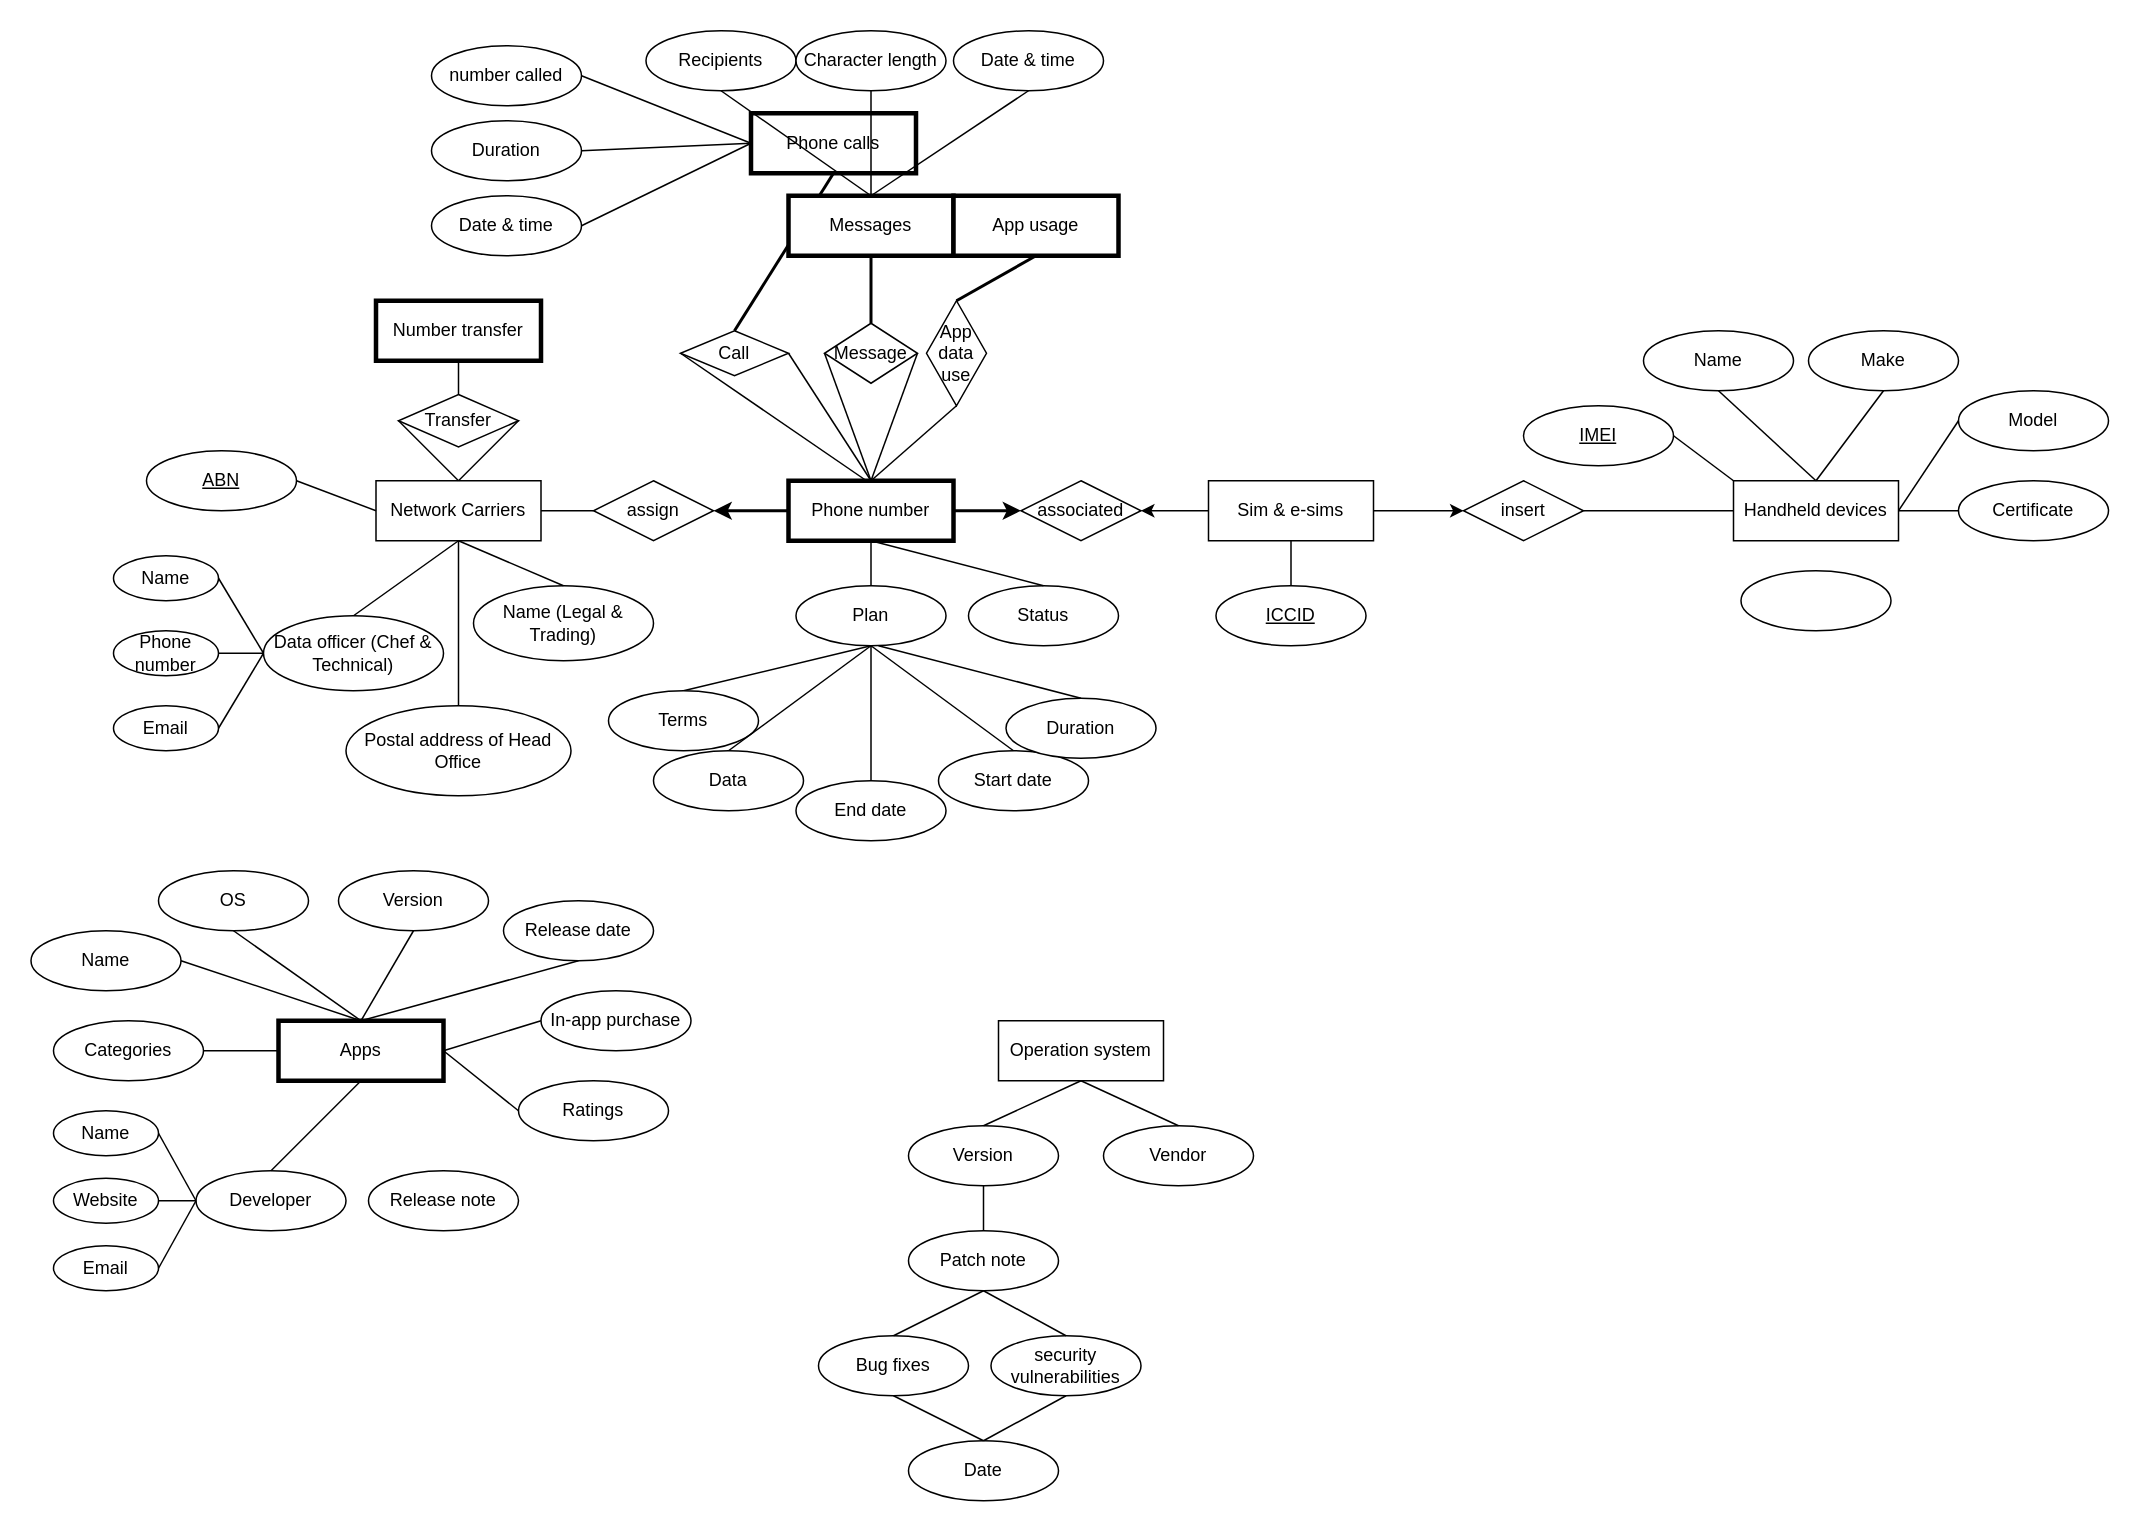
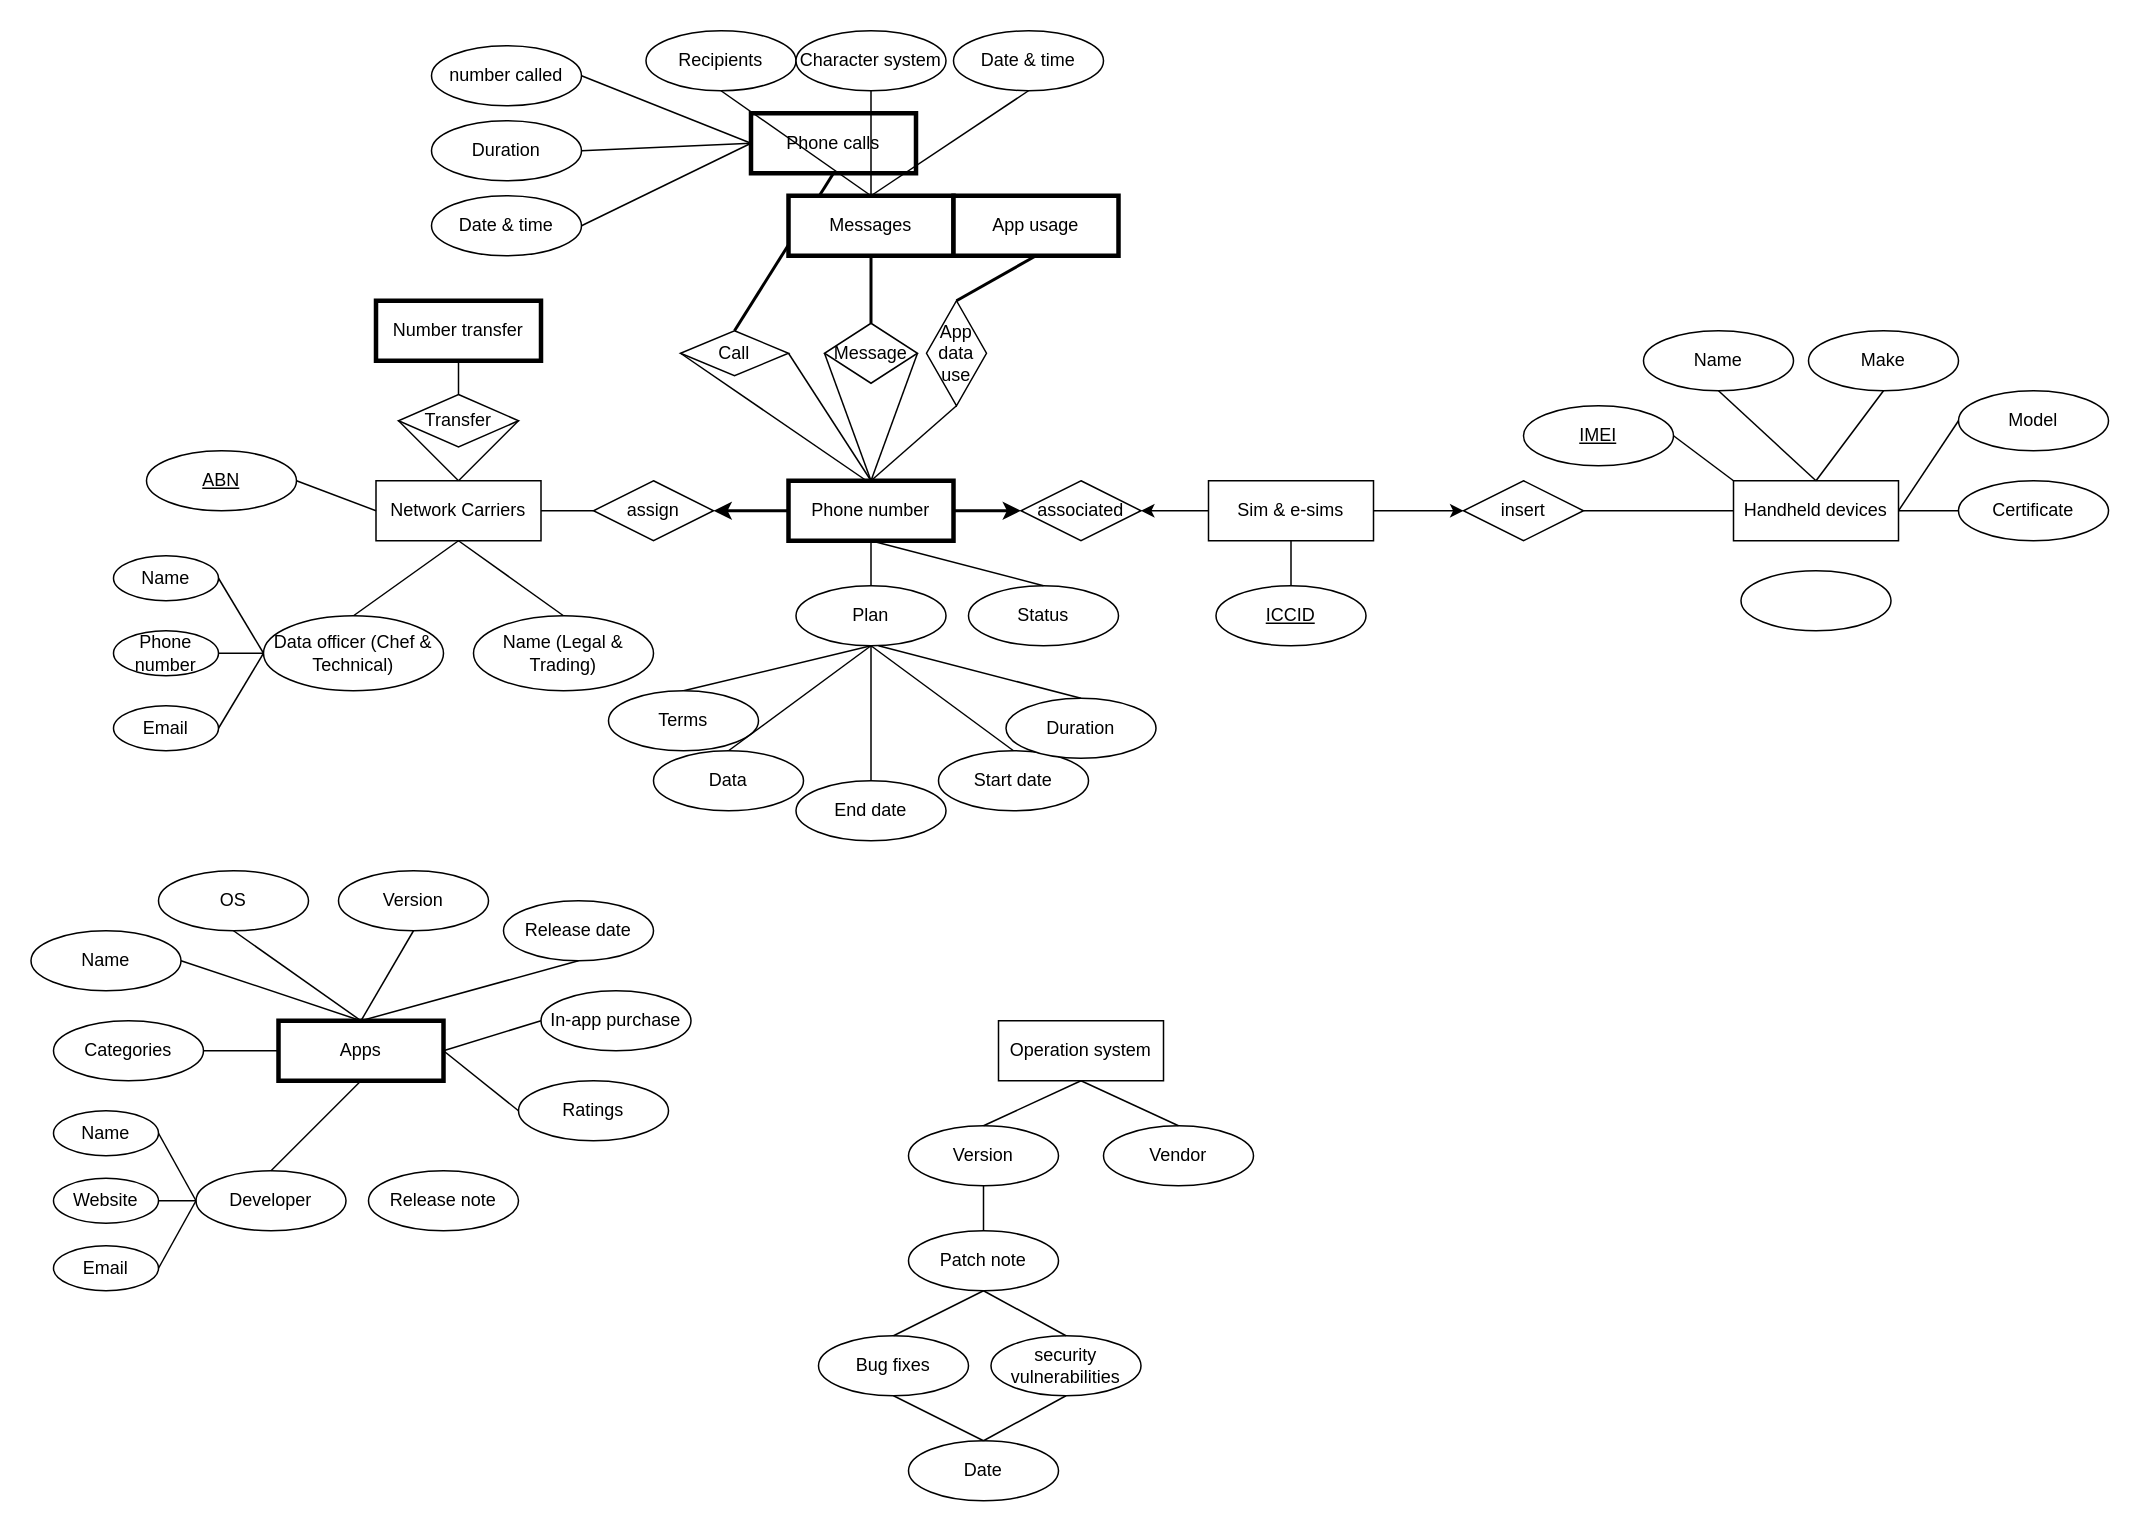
node "Character length": label "Character length" -> "Character system"
node "Name (Legal & Trading)": moved (563, 623) -> (563, 653)
edge "Network Carriers" -- "Postal address of Head Office": removed
node "Postal address of Head Office": removed
